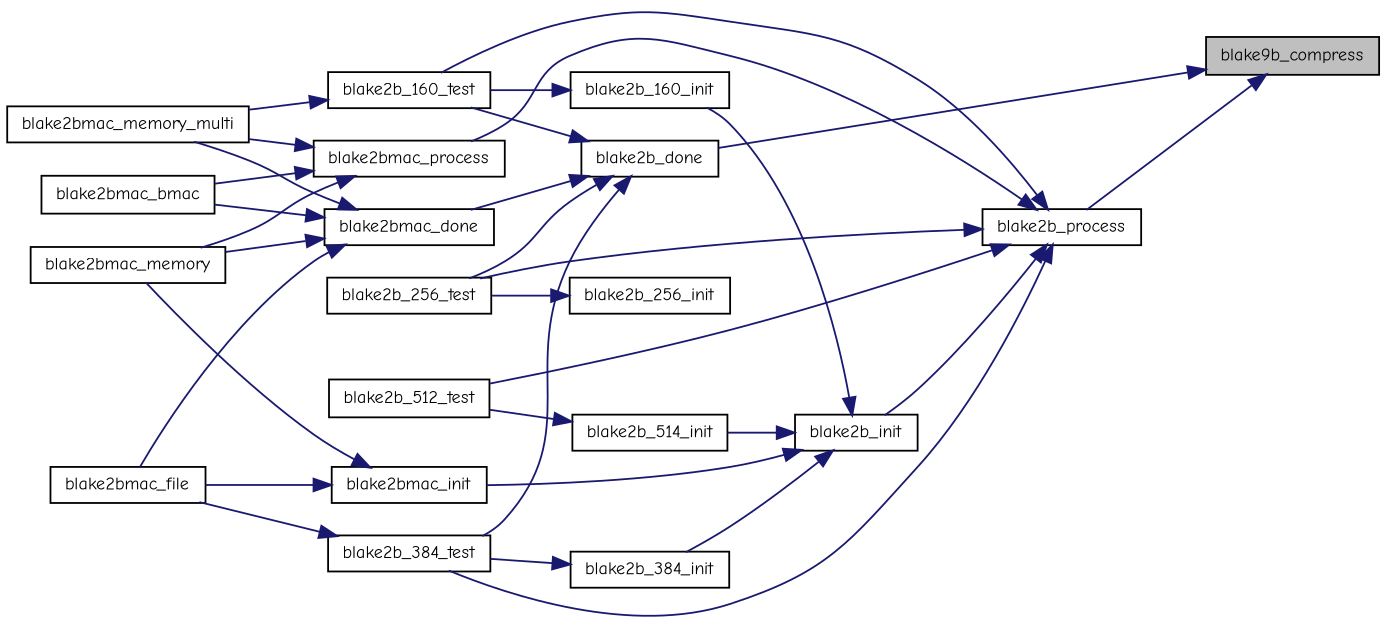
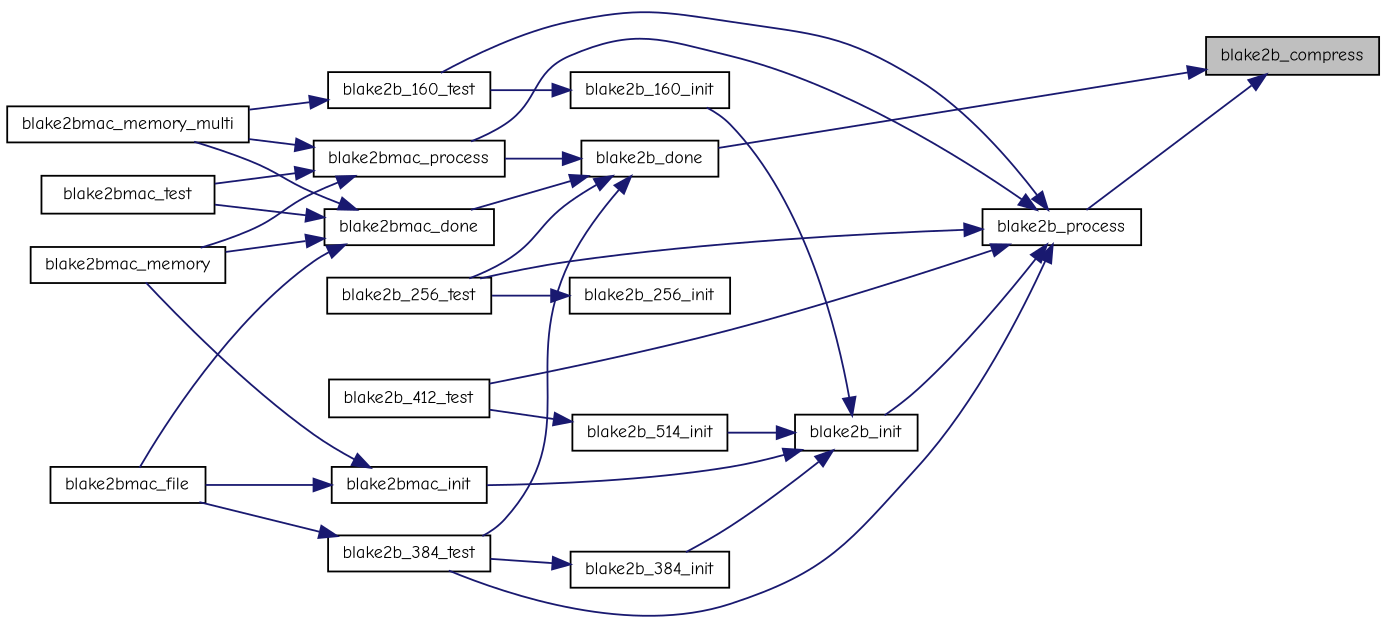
node "blake9b_compress": label "blake9b_compress" -> "blake2b_compress"
edge "blake2b_160_test" -> "blake2b_done": now "blake2bmac_process" -> "blake2b_done"
node "blake2bmac_bmac": label "blake2bmac_bmac" -> "blake2bmac_test"
node "blake2b_512_test": label "blake2b_512_test" -> "blake2b_412_test"
